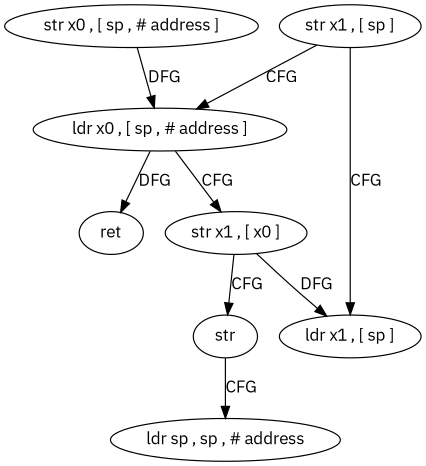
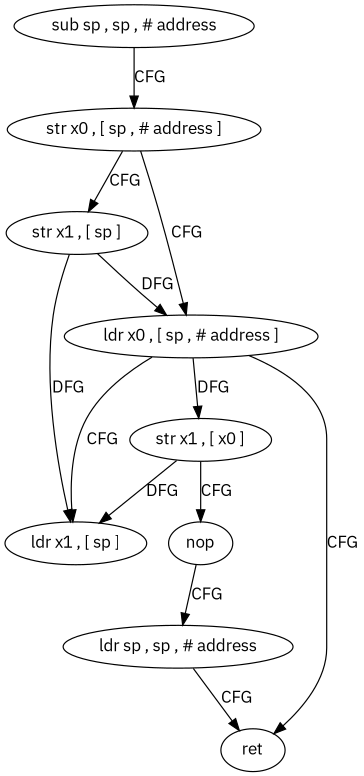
node "sub sp , sp , # address": added
edge "str x0 , [ sp , # address ]" -> "ldr x0 , [ sp , # address ]": label "DFG" -> "CFG"
edge "str x1 , [ sp ]" -> "ldr x0 , [ sp , # address ]": label "CFG" -> "DFG"
edge "str x0 , [ sp , # address ]" -> "str x1 , [ sp ]": added, label "CFG"
edge "ldr x0 , [ sp , # address ]" -> "ret": label "DFG" -> "CFG"
edge "ldr x0 , [ sp , # address ]" -> "str x1 , [ x0 ]": label "CFG" -> "DFG"
edge "str x1 , [ sp ]" -> "ldr x1 , [ sp ]": label "CFG" -> "DFG"
node "str": label "str" -> "nop"
edge "ldr x0 , [ sp , # address ]" -> "ldr x1 , [ sp ]": added, label "CFG"
edge "ldr sp , sp , # address" -> "ret": added, label "CFG"
